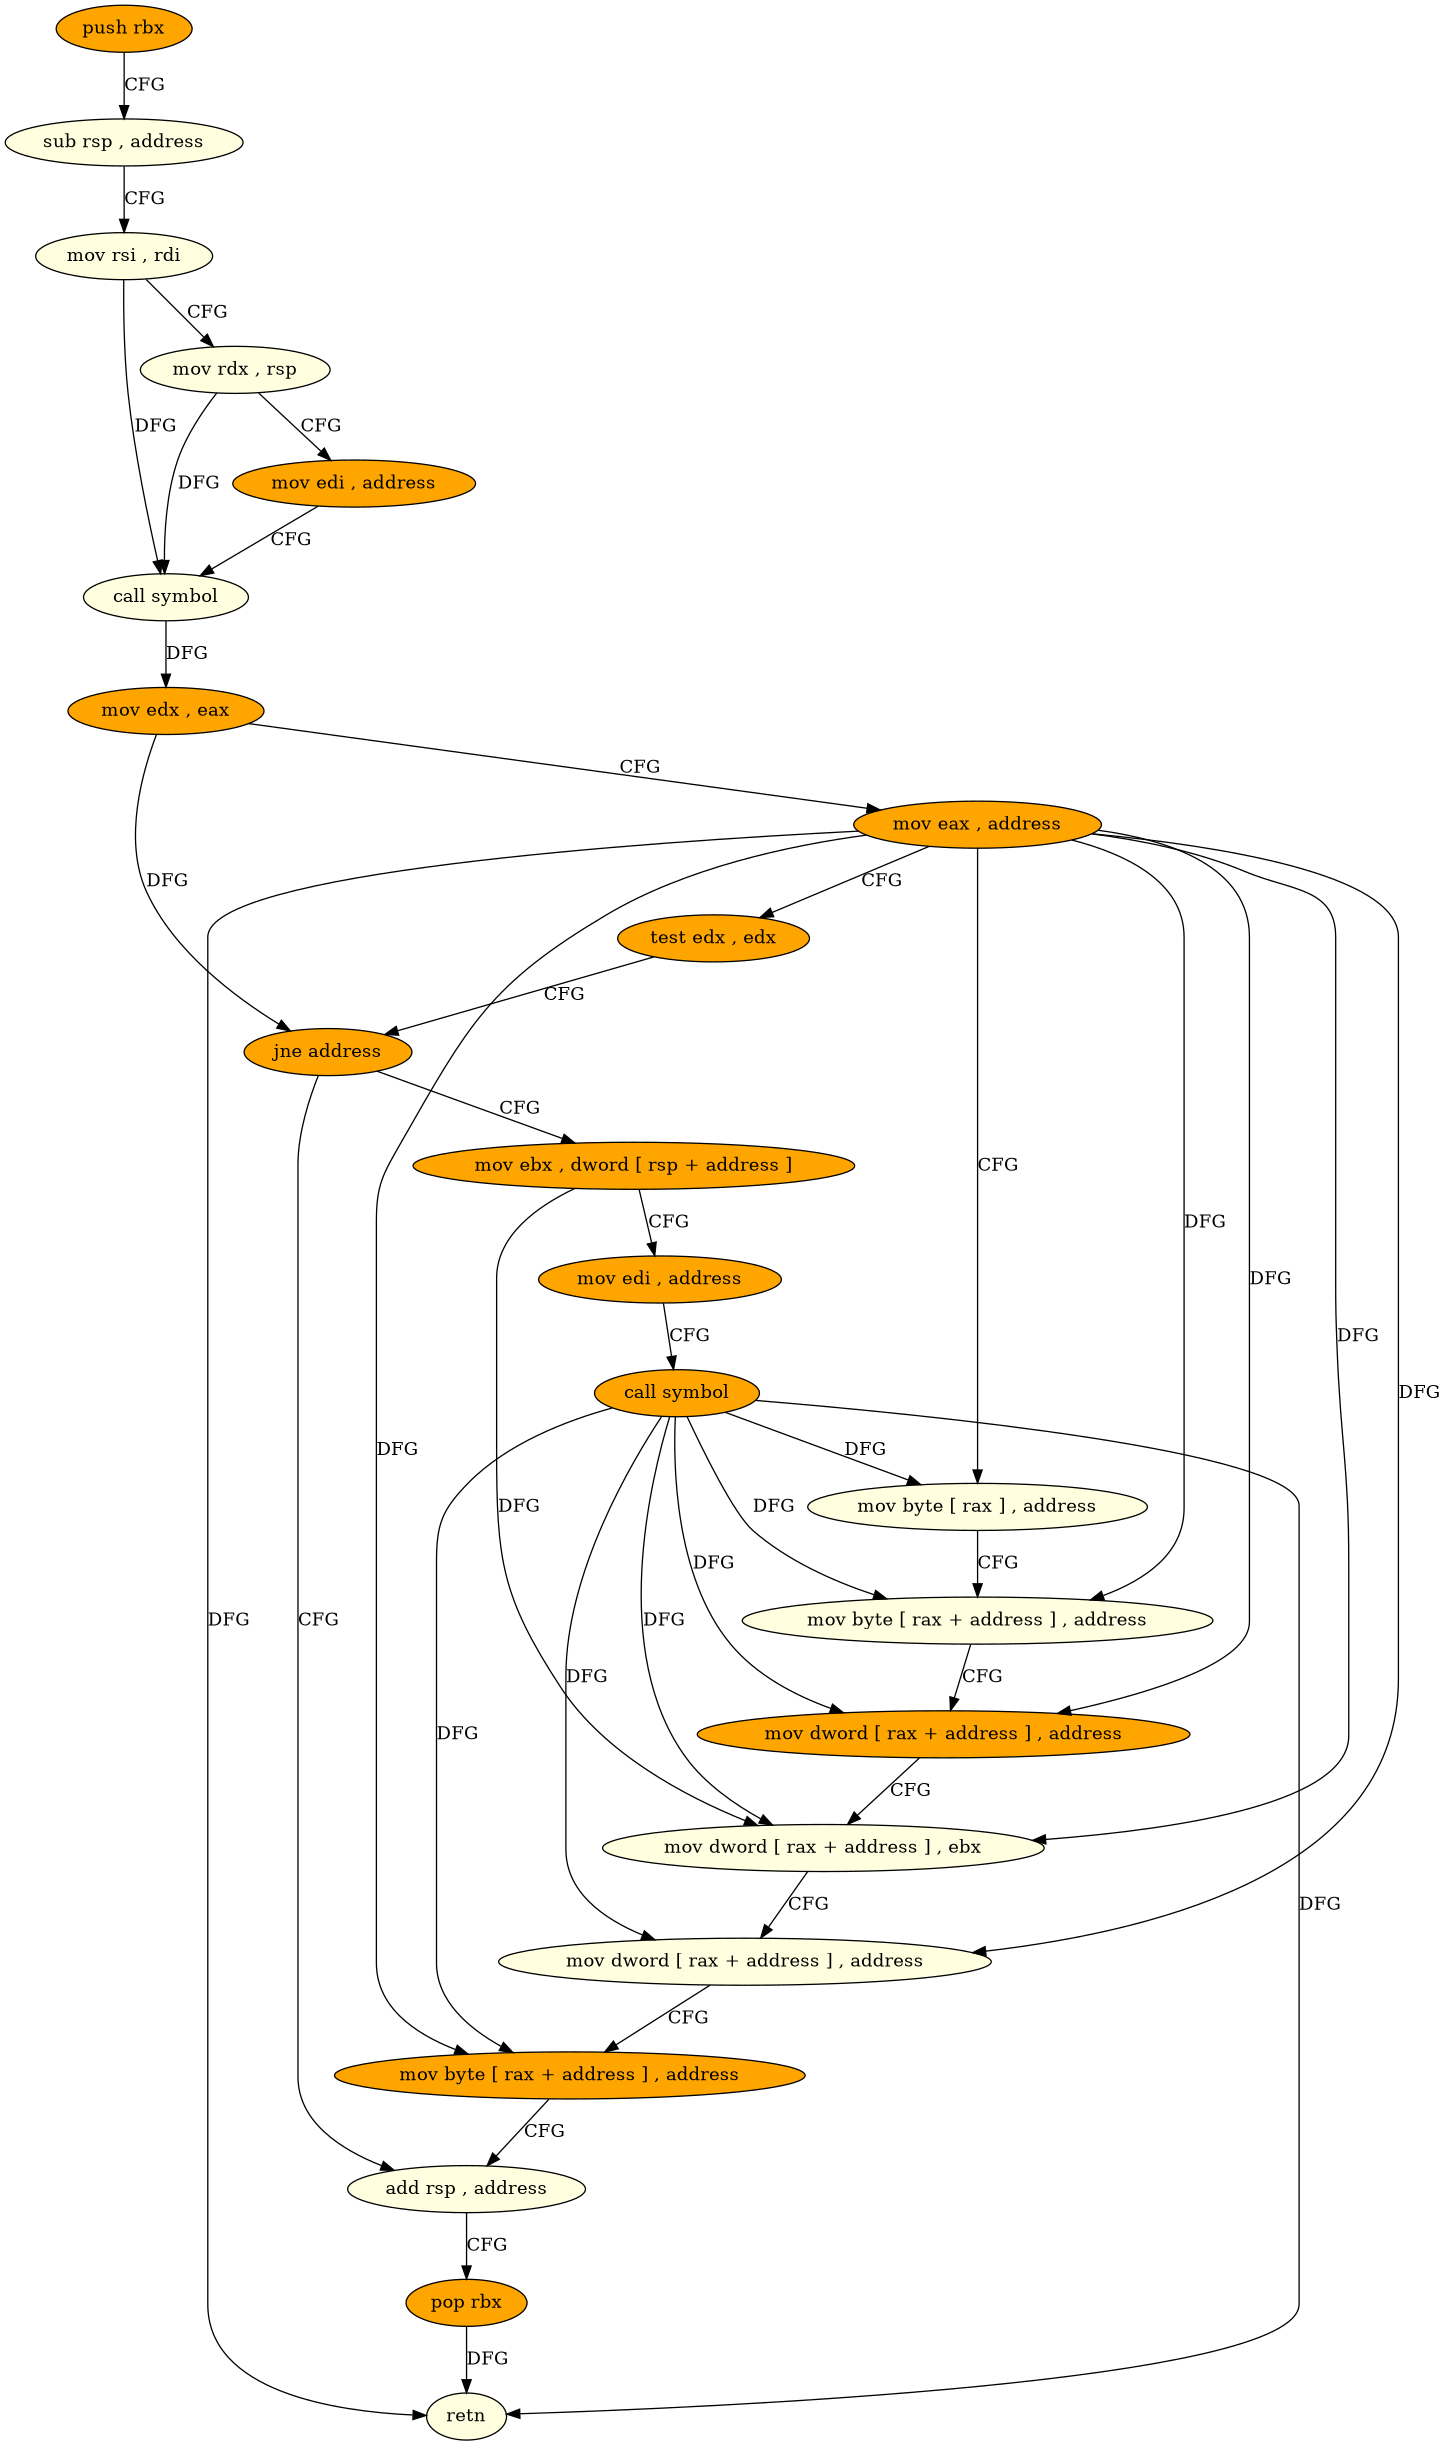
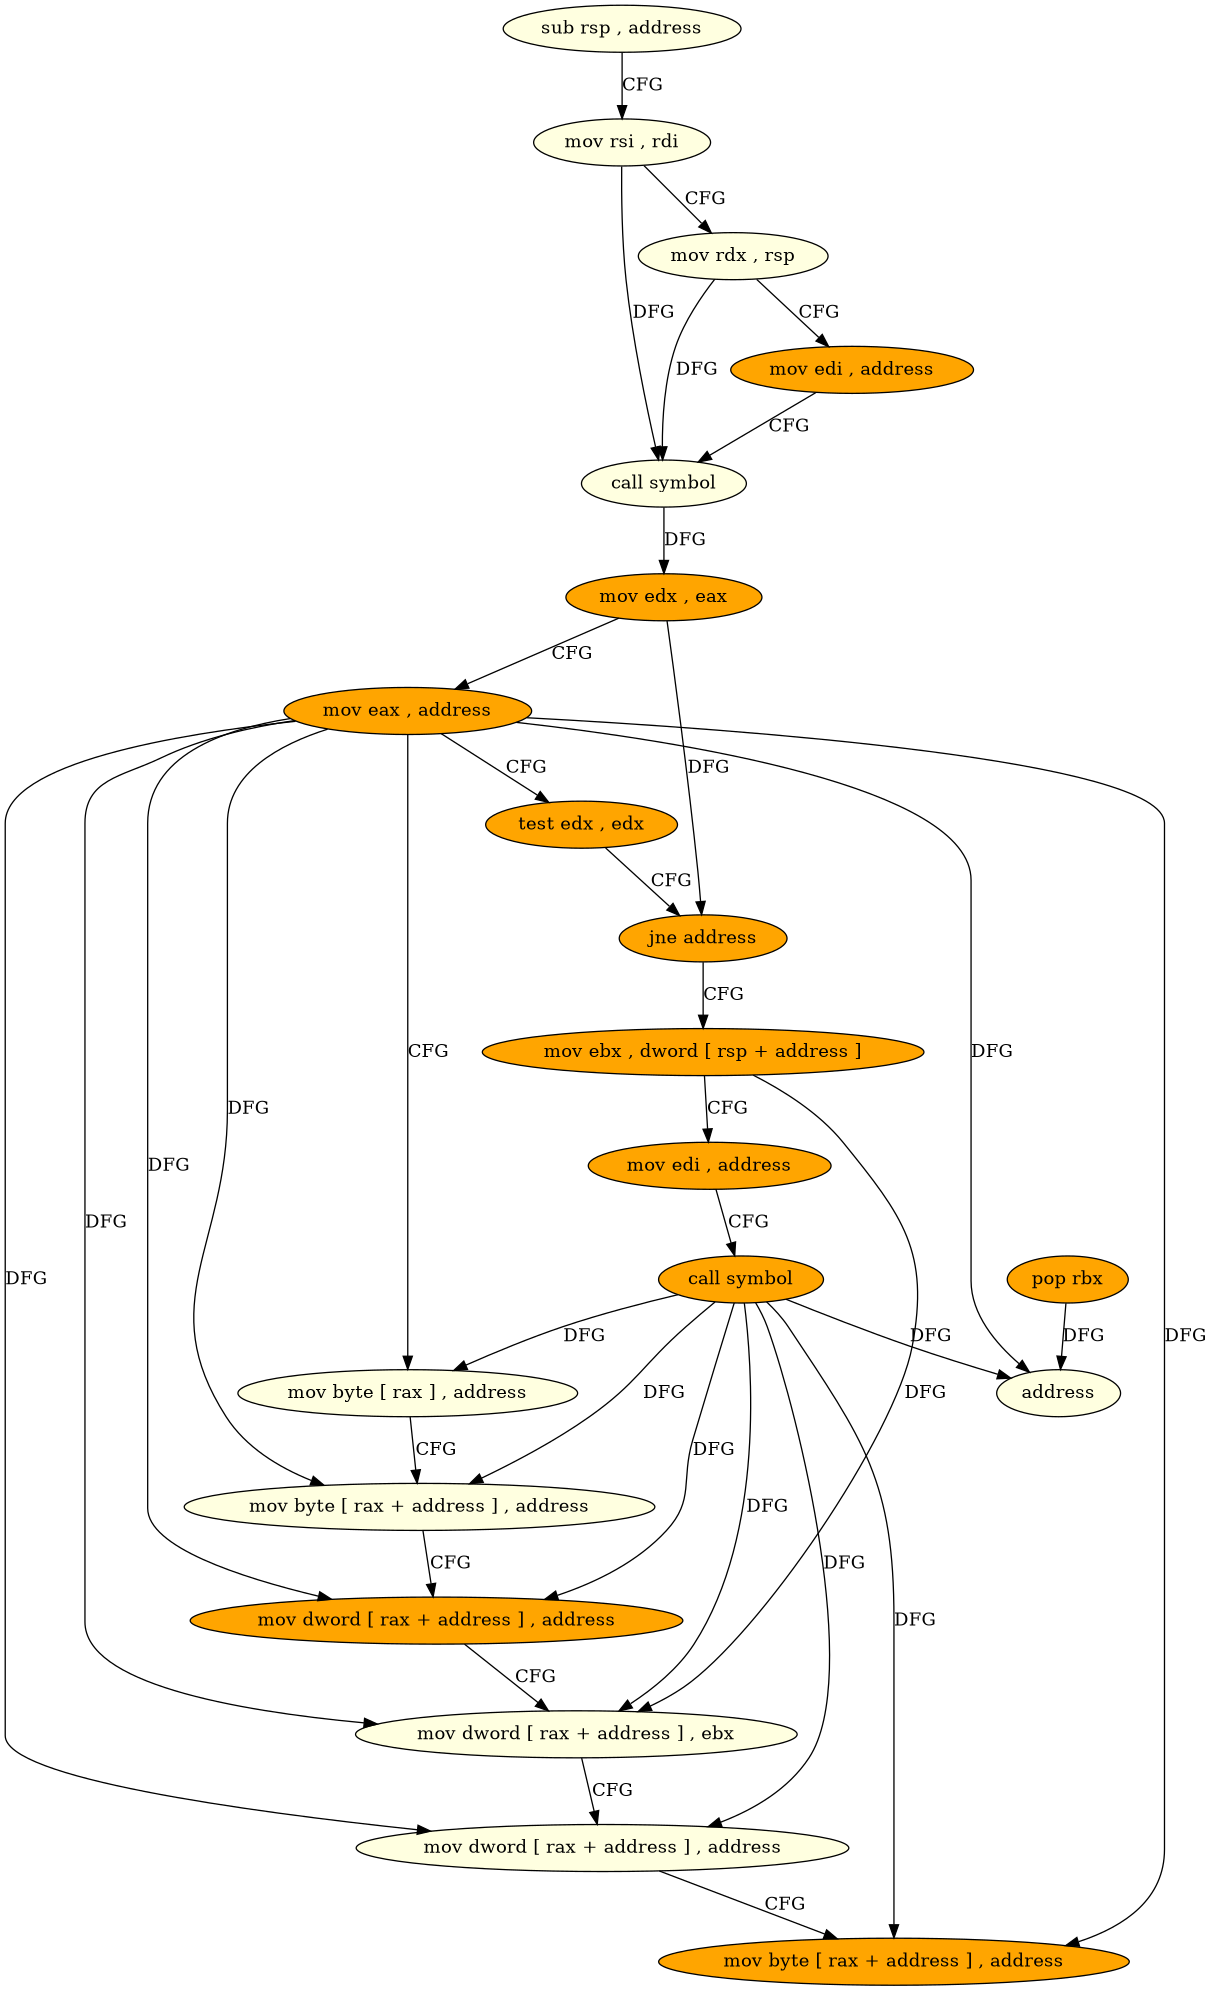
node "push rbx": removed
node "add rsp , address": removed
node "retn": label "retn" -> "address"
